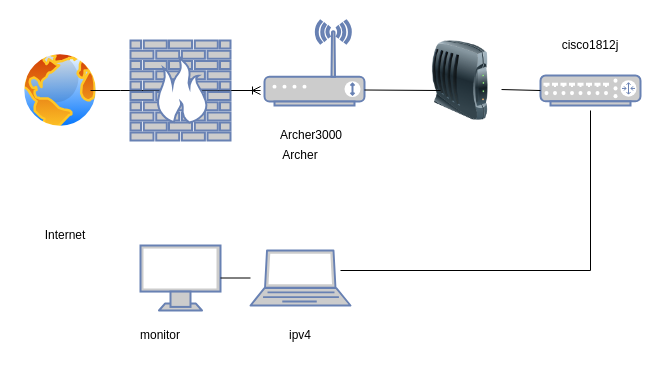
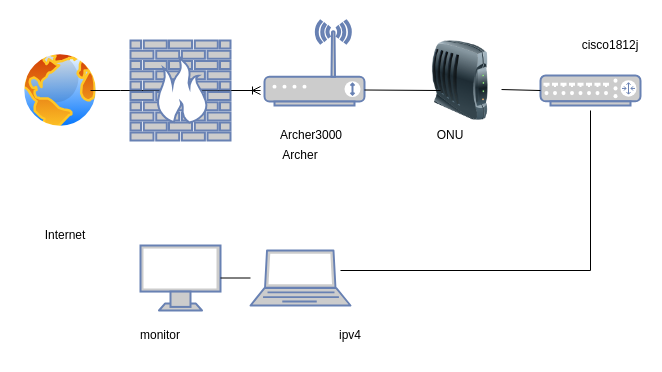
node "cisco1812j": moved (591, 46) -> (611, 46)
node "ONU": added
node "ipv4": moved (301, 336) -> (351, 336)
